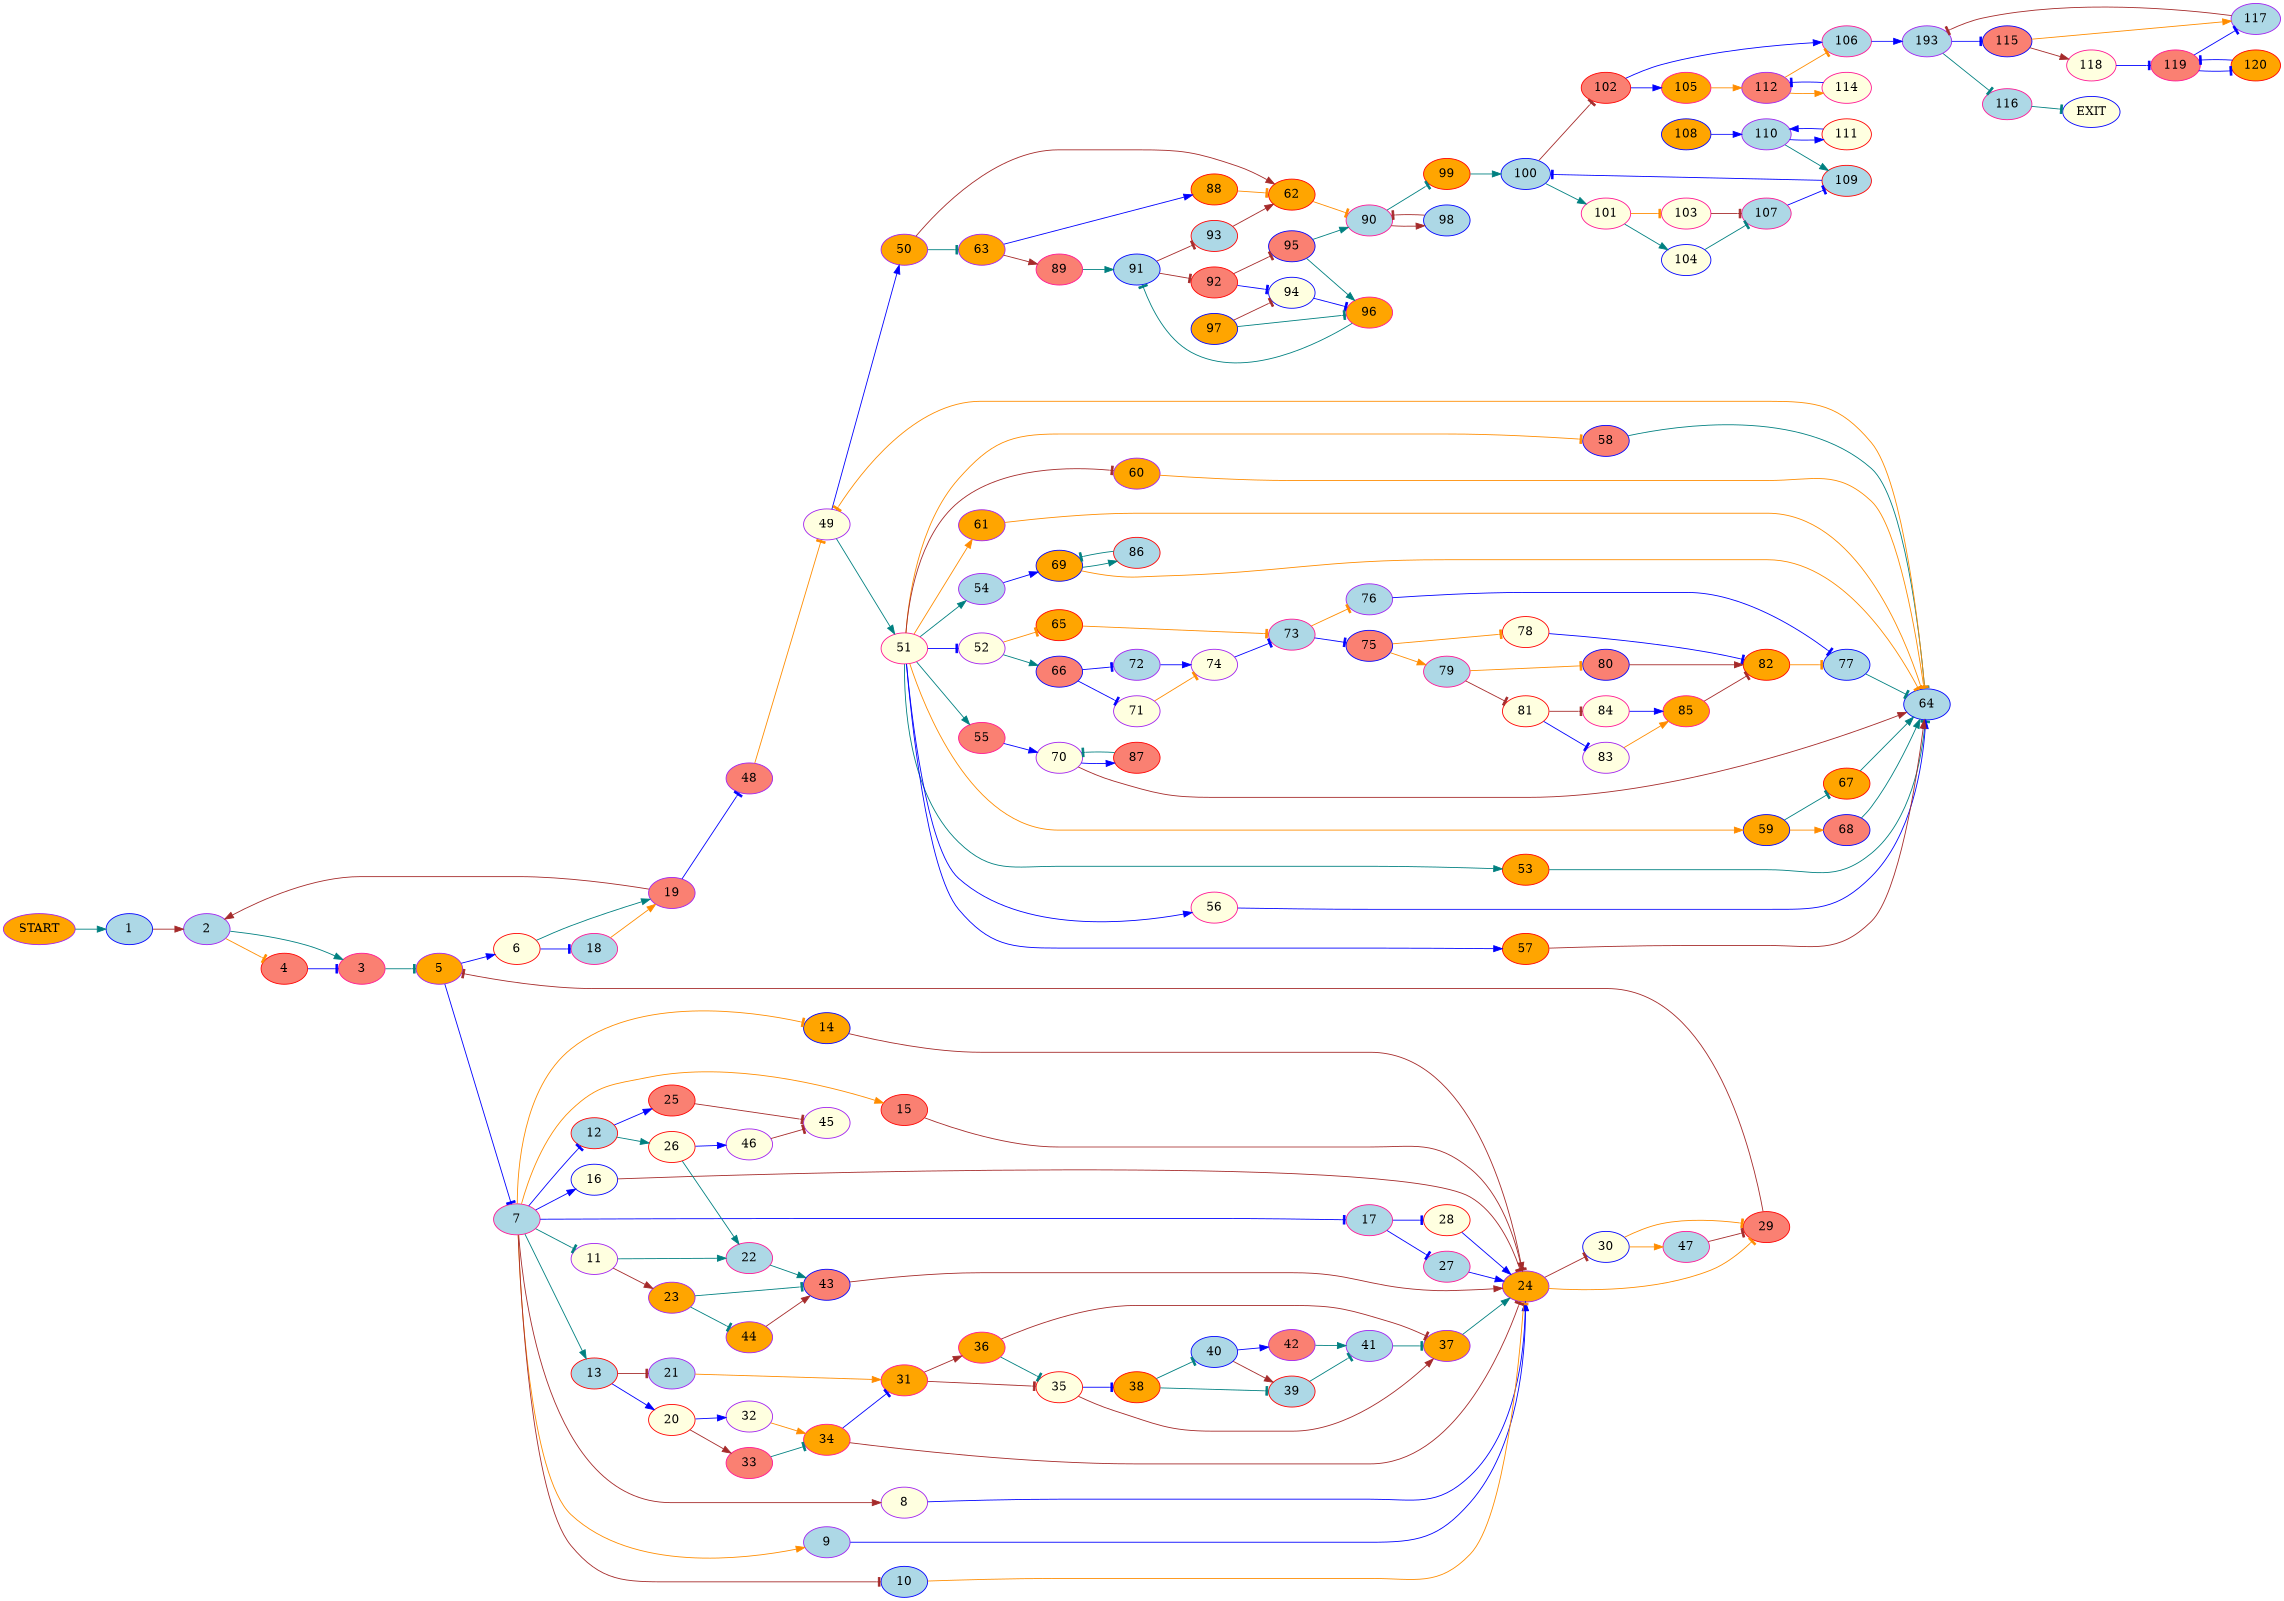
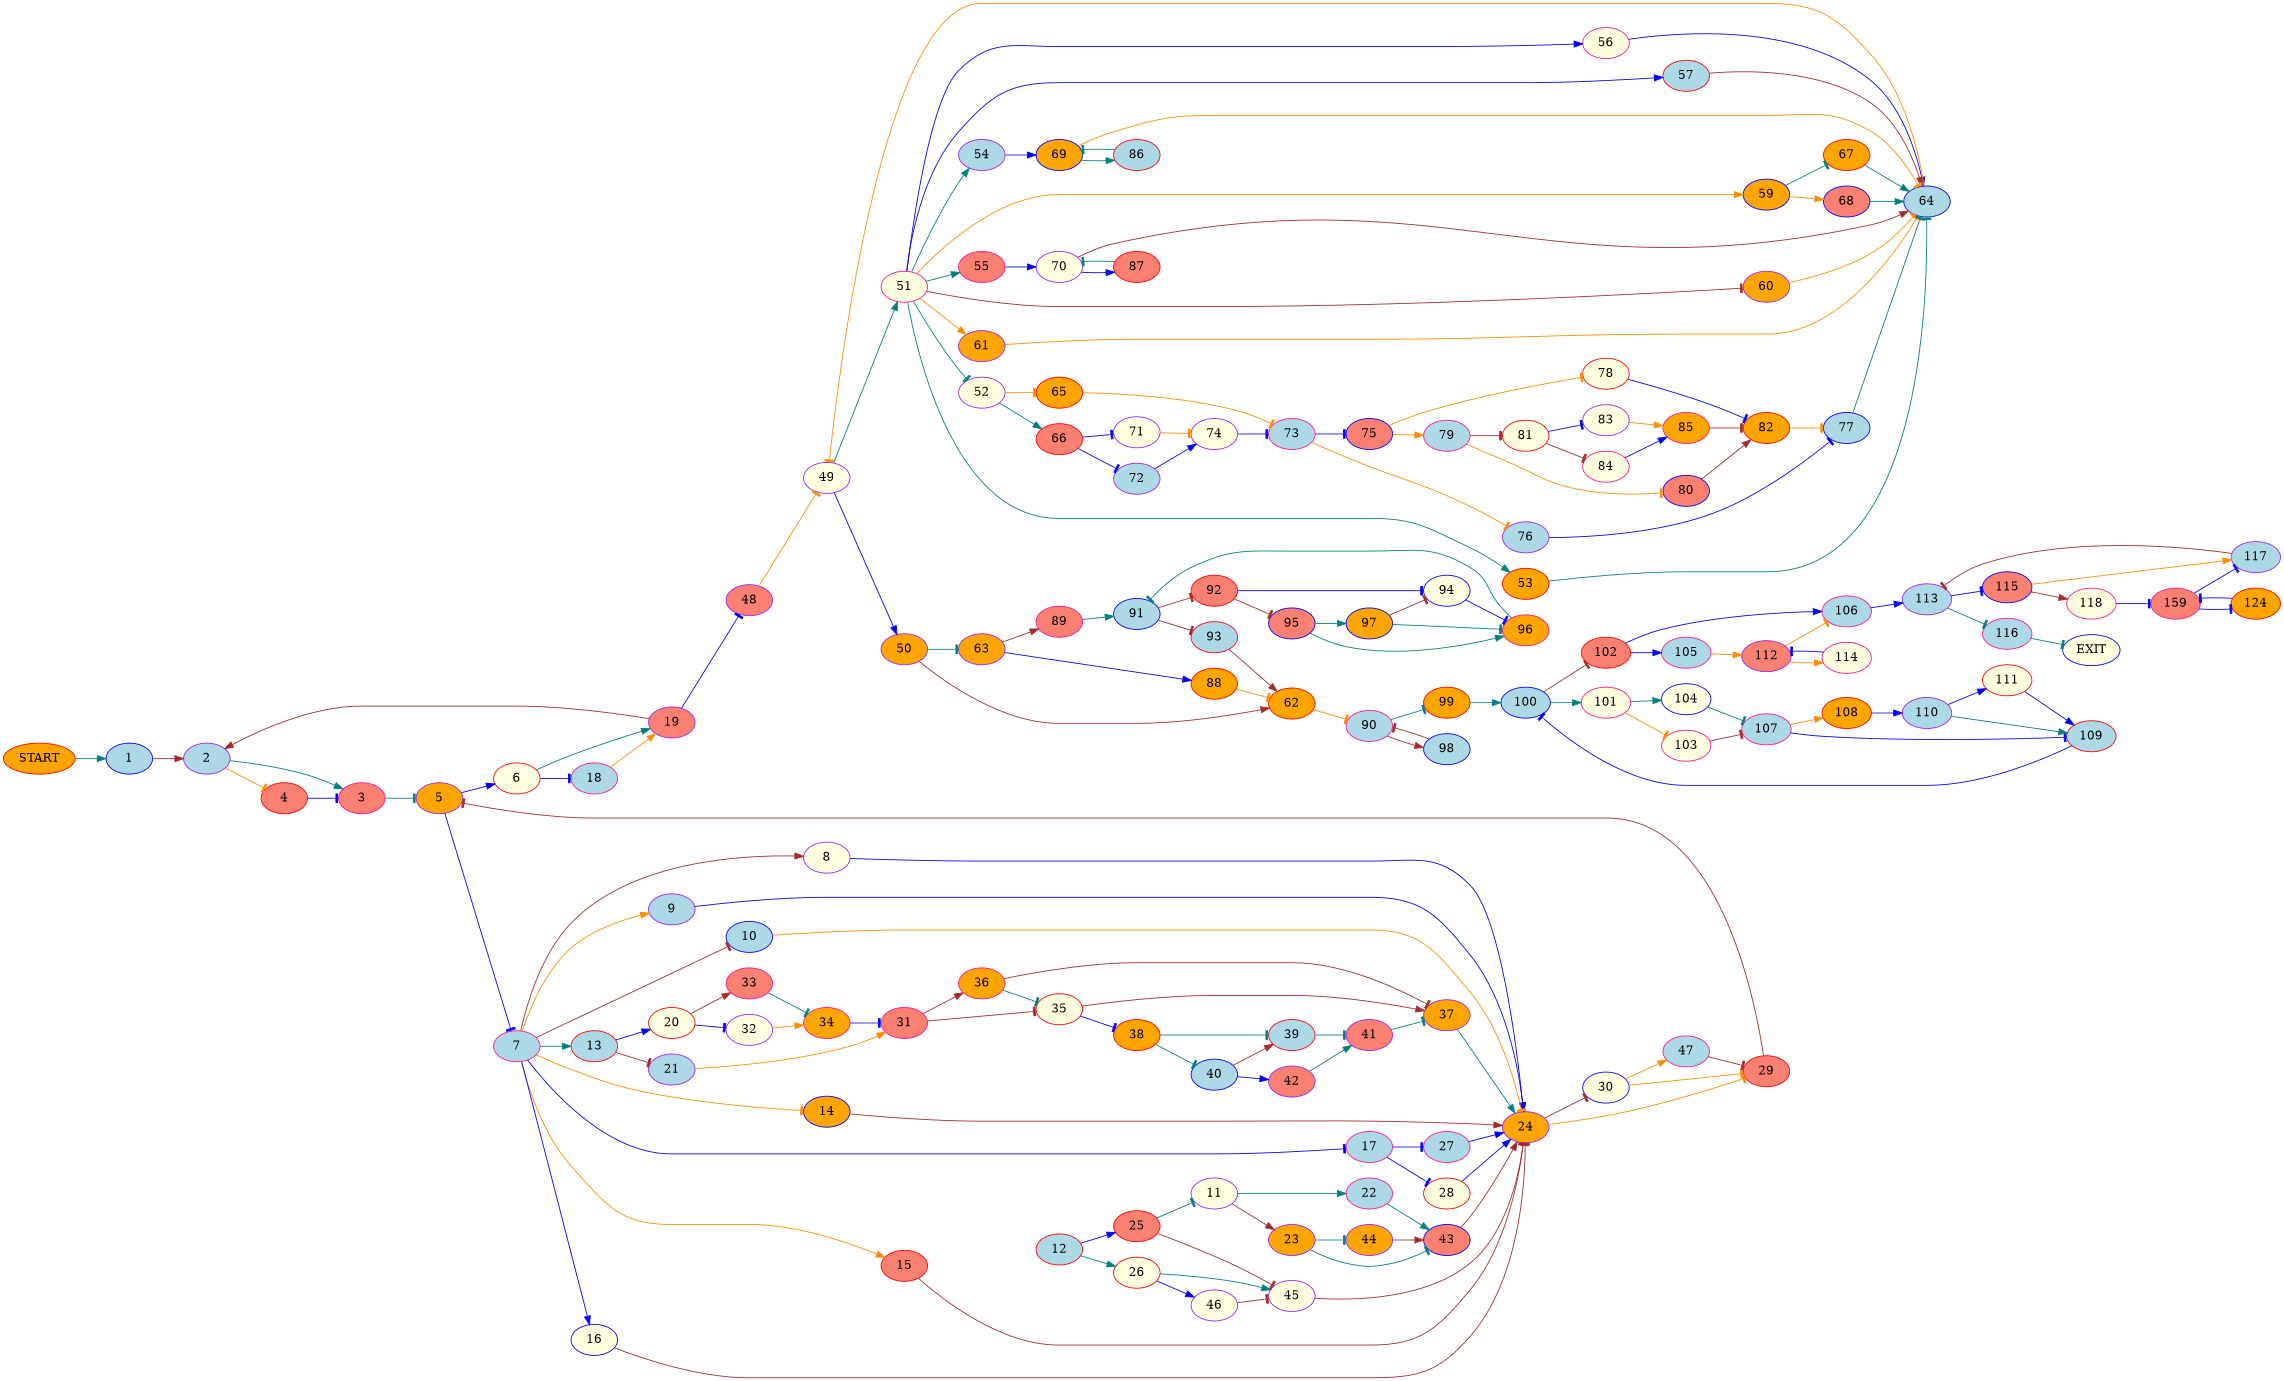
node "193": label "193" -> "113"
node "119": label "119" -> "159"
node "120": label "120" -> "124"
node "105": fillcolor orange -> lightblue
edge "111" -> "110": now "111" -> "109"
node "108": color blue -> red
edge "95" -> "90": now "95" -> "97"
node "58": removed
edge "51" -> "52": color blue -> teal
node "66": color blue -> red
edge "107" -> "108": added
node "START": color purple -> red
node "57": fillcolor orange -> lightblue
edge "7" -> "12": removed
edge "26" -> "22": now "26" -> "45"
edge "7" -> "11": now "25" -> "11"
node "41": fillcolor lightblue -> salmon
node "31": fillcolor orange -> salmon
edge "20" -> "32": arrowhead normal -> tee
edge "34" -> "24": now "45" -> "24"
